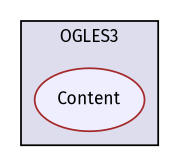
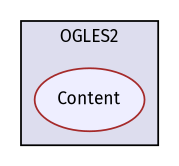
cluster "OGLES3": label "OGLES3" -> "OGLES2"
